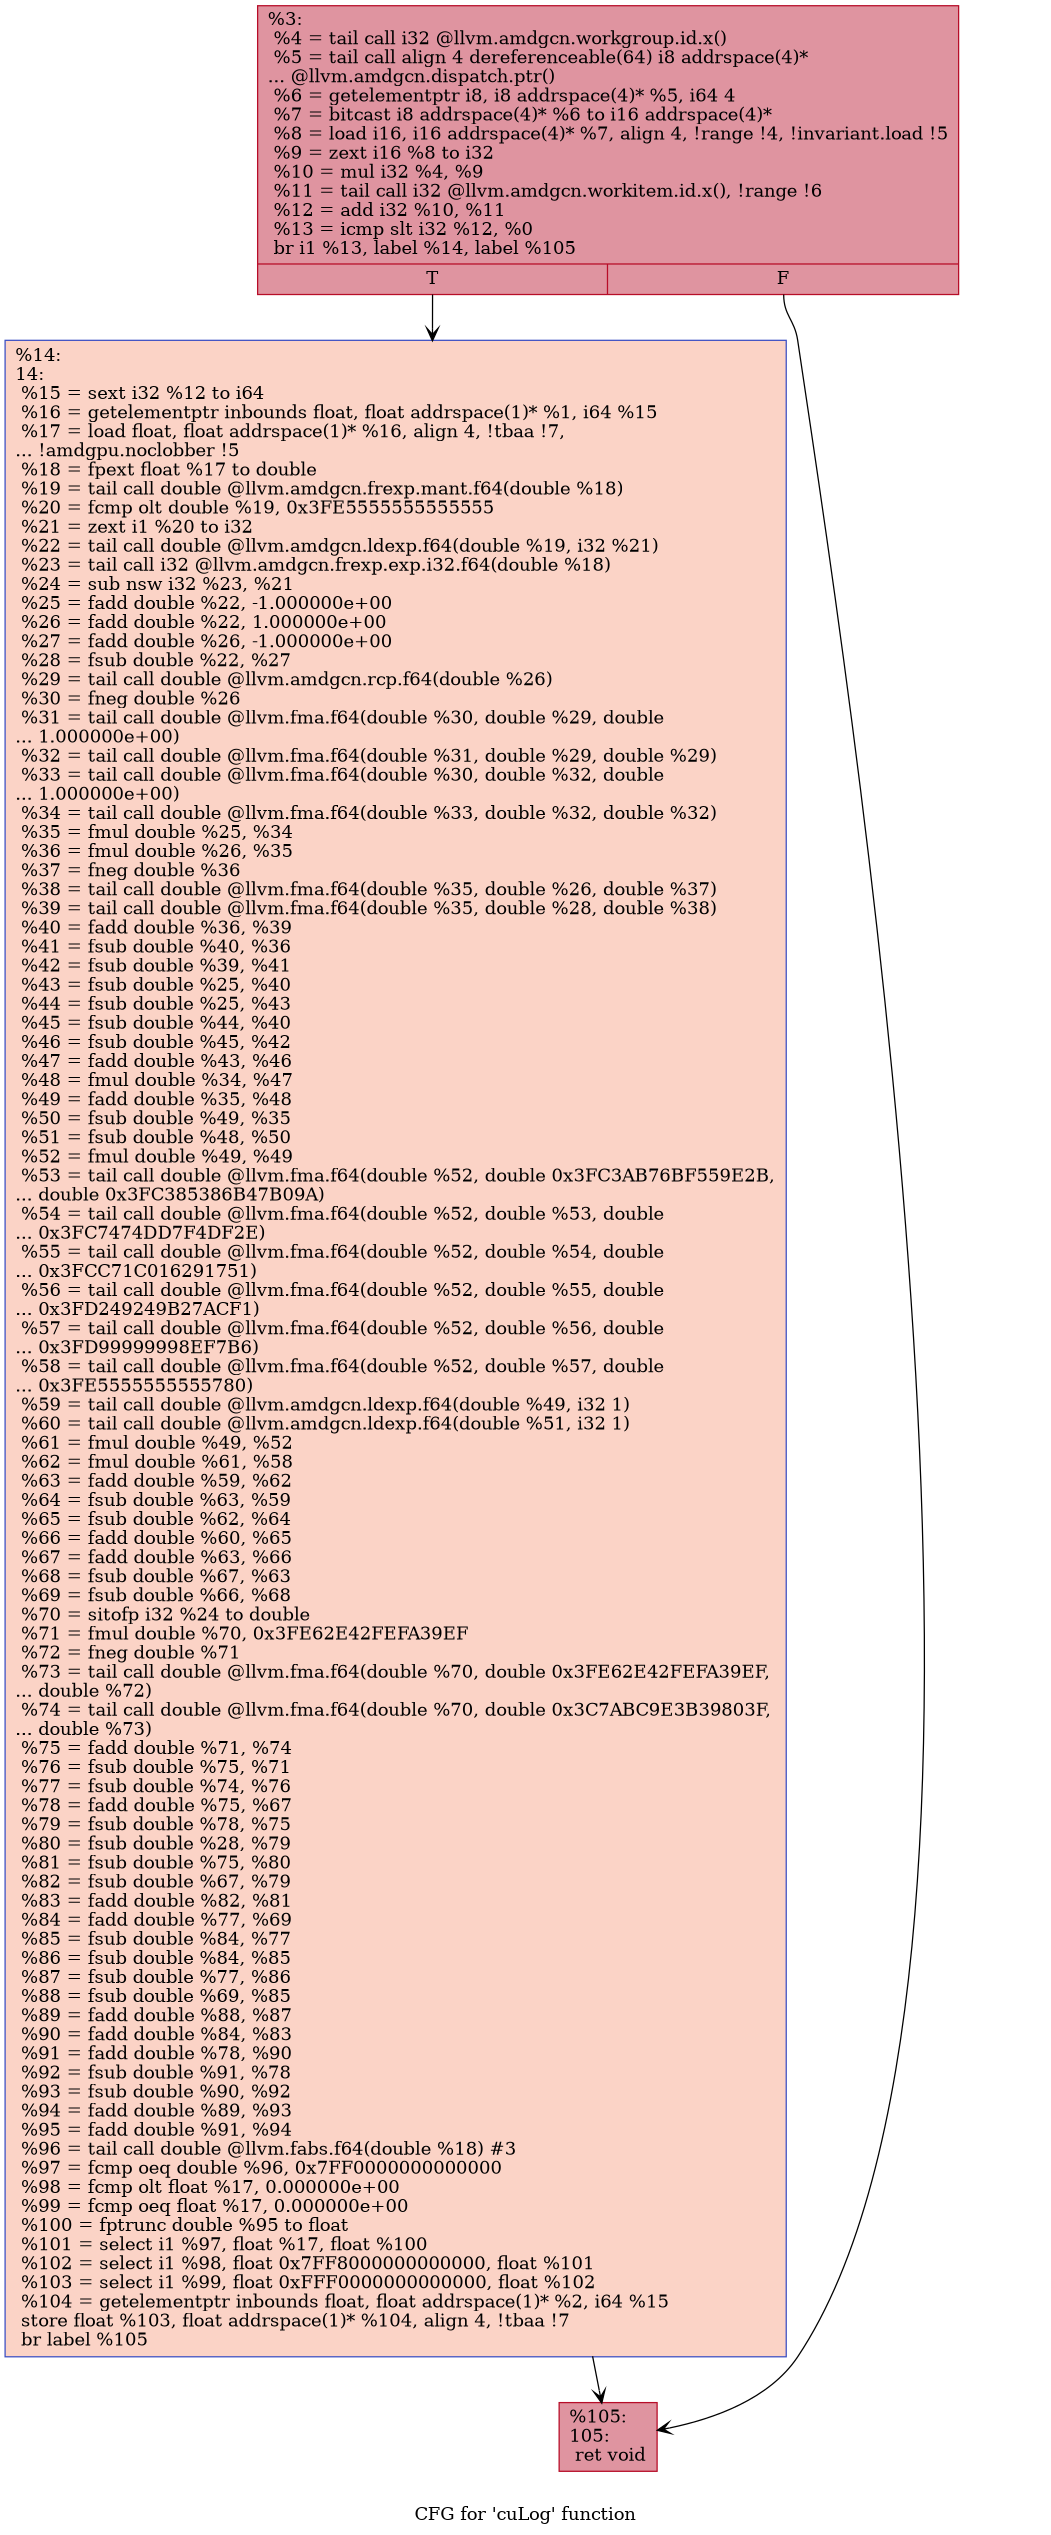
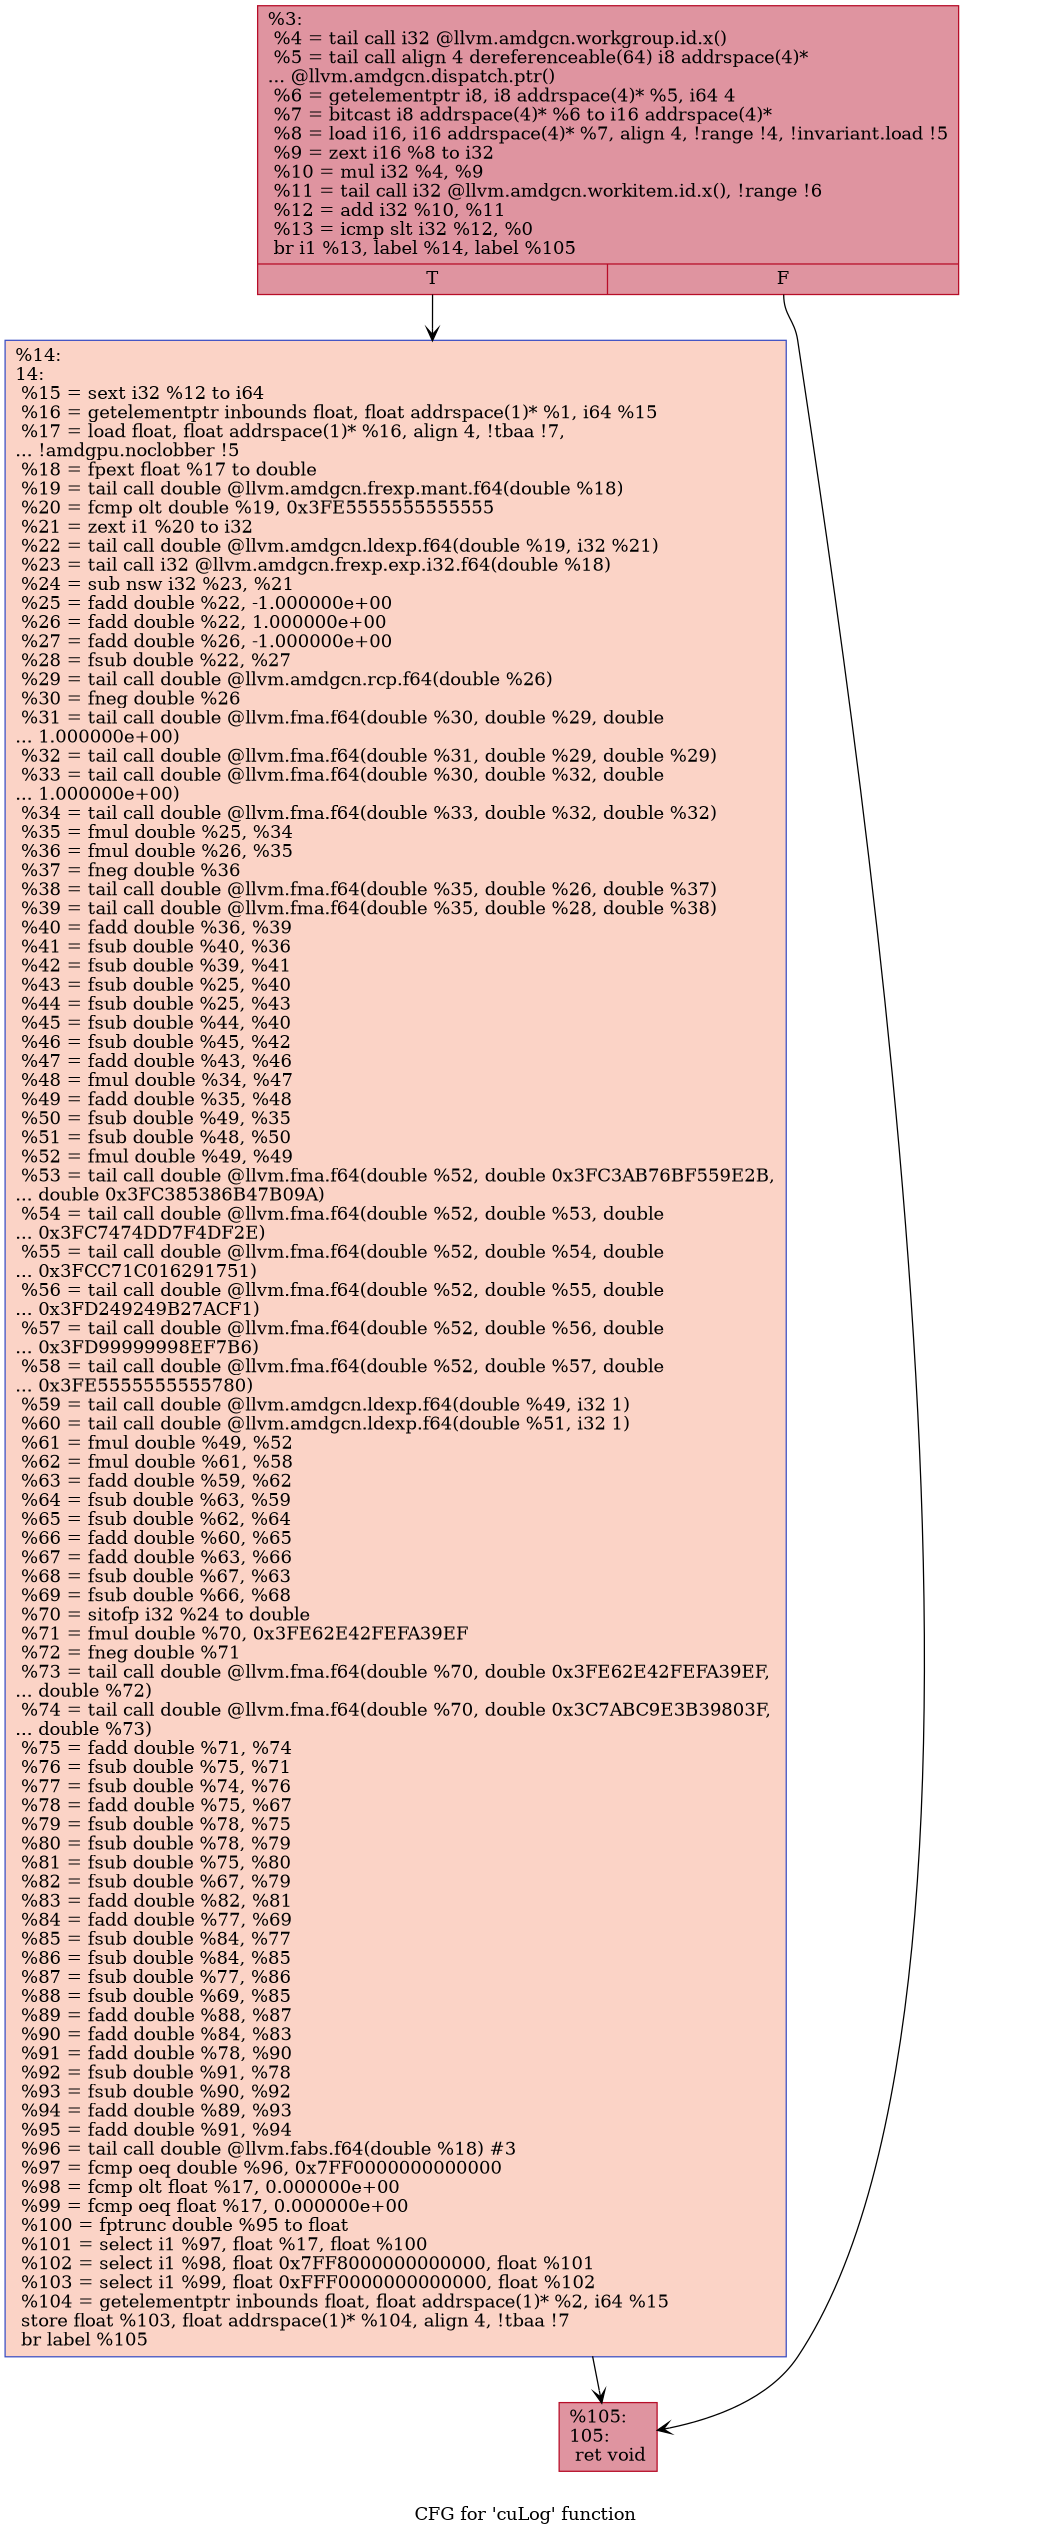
node "%14:": text "%80 = fsub double %28, %79" -> "%80 = fsub double %78, %79"
